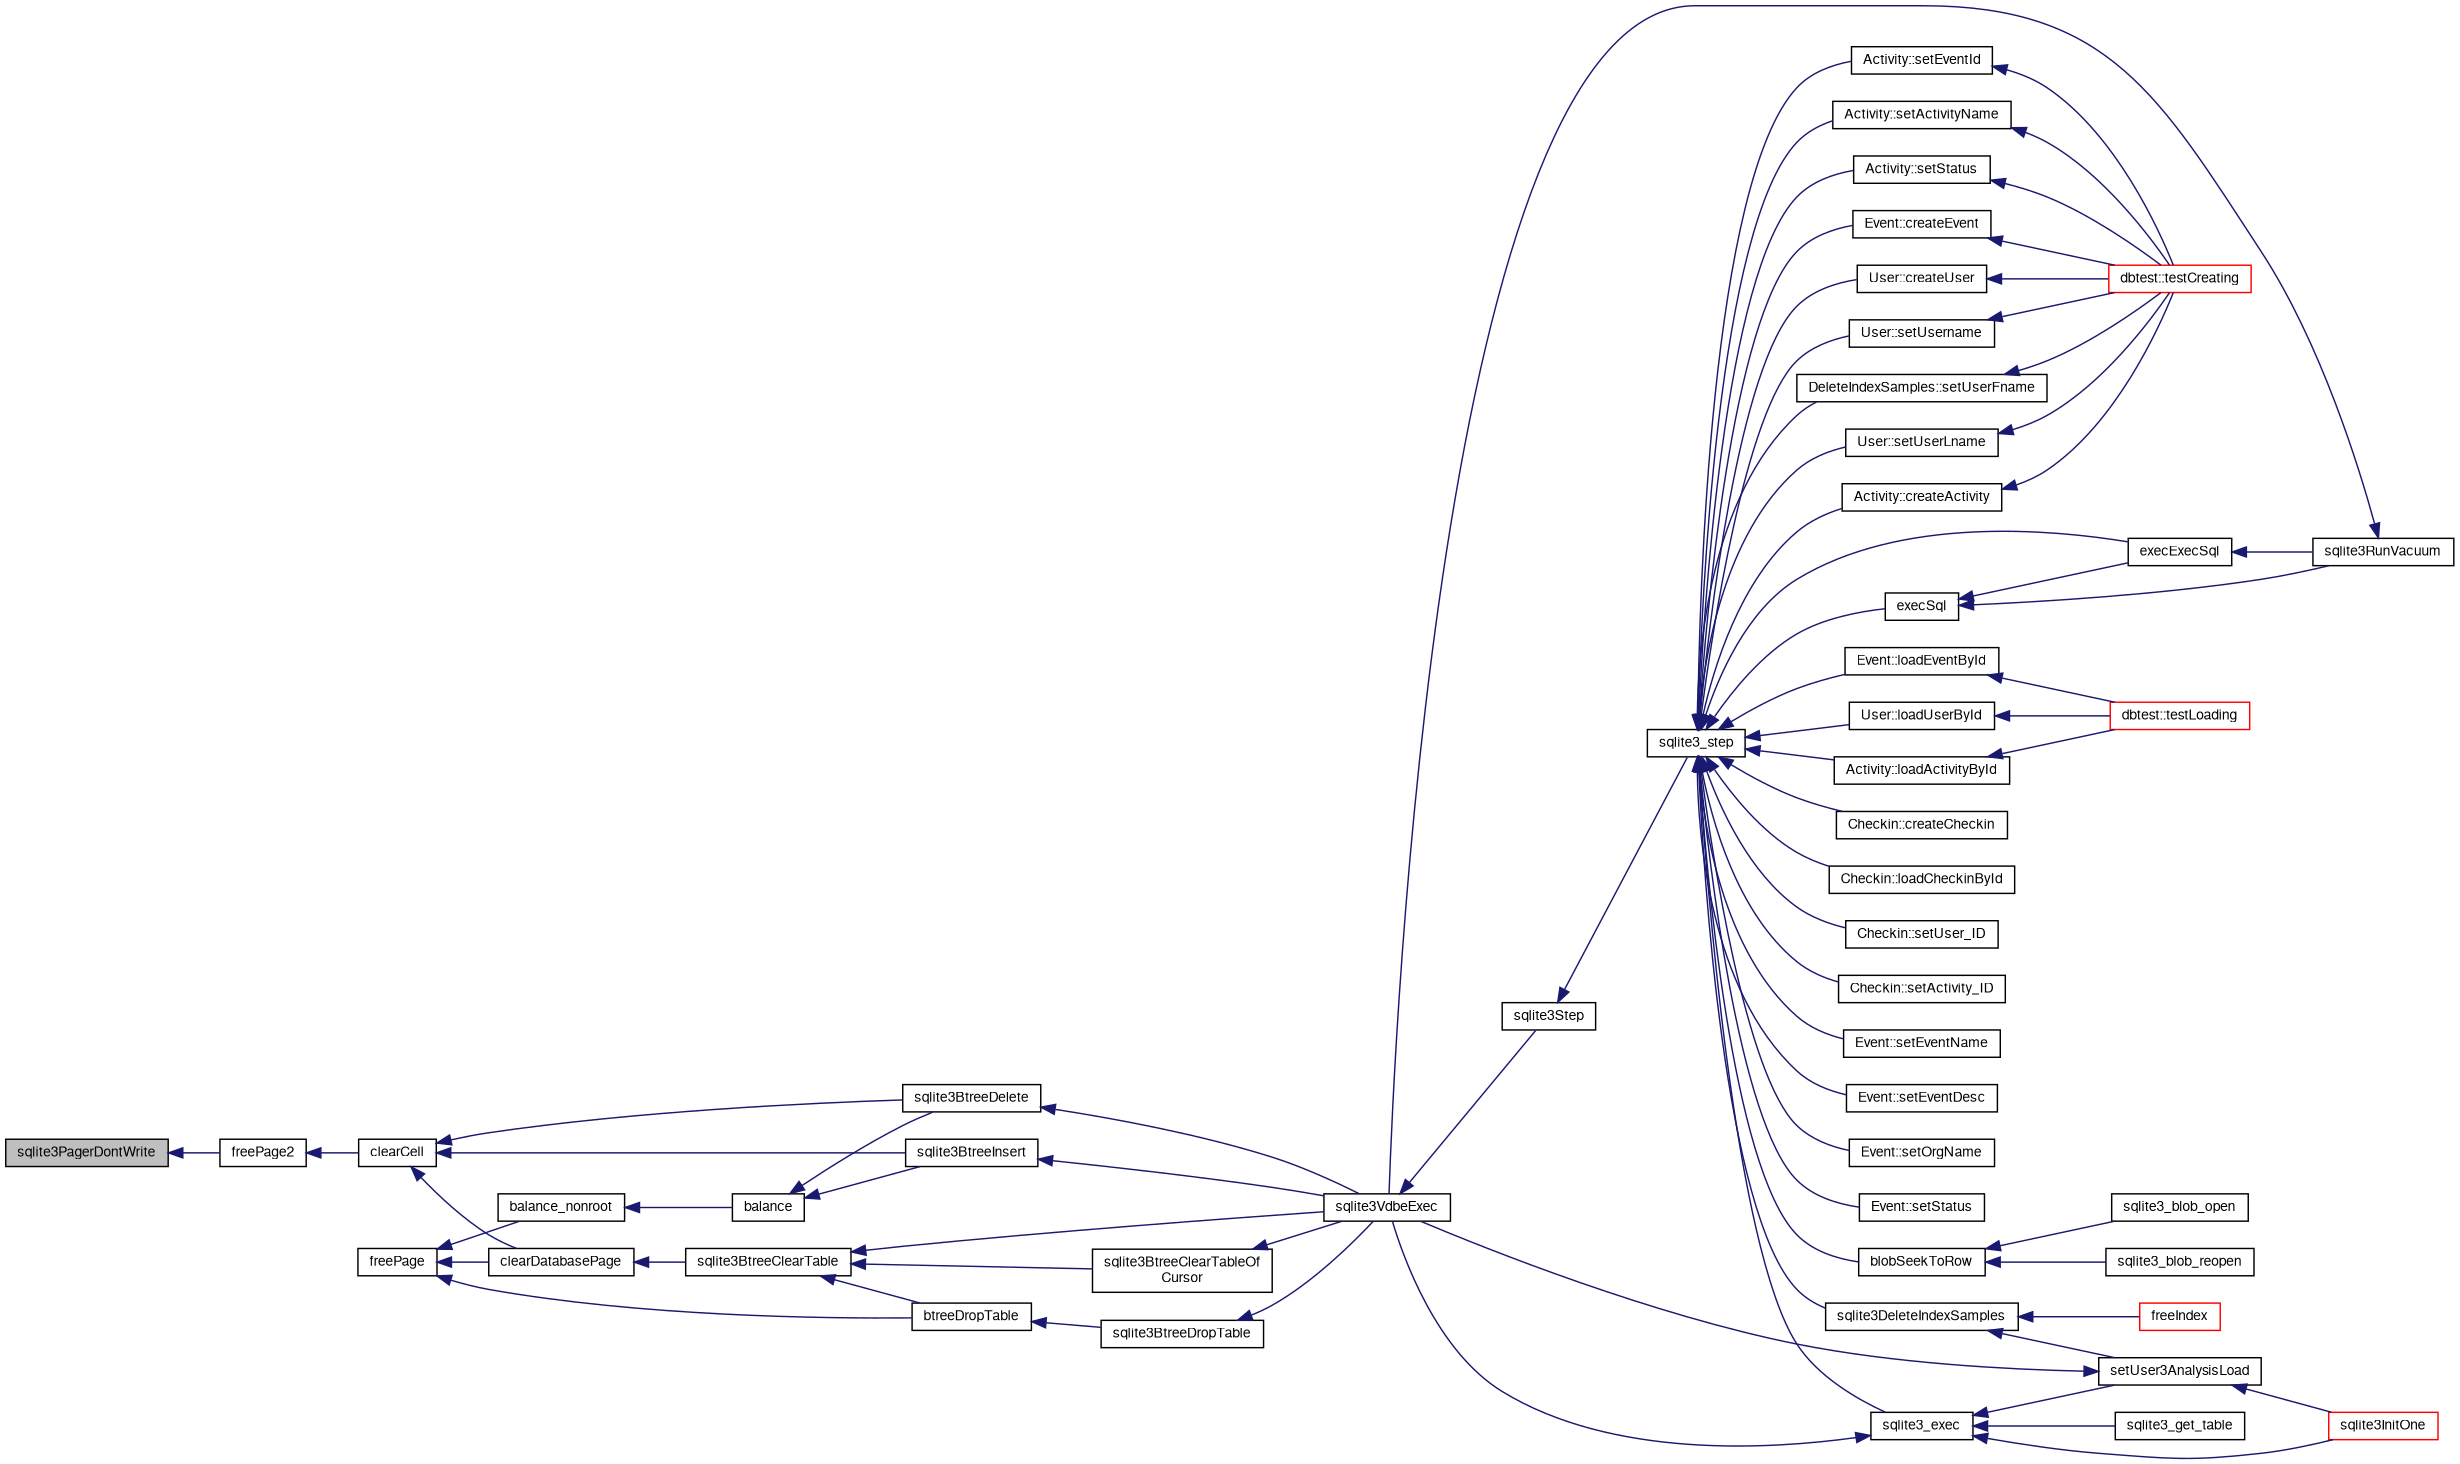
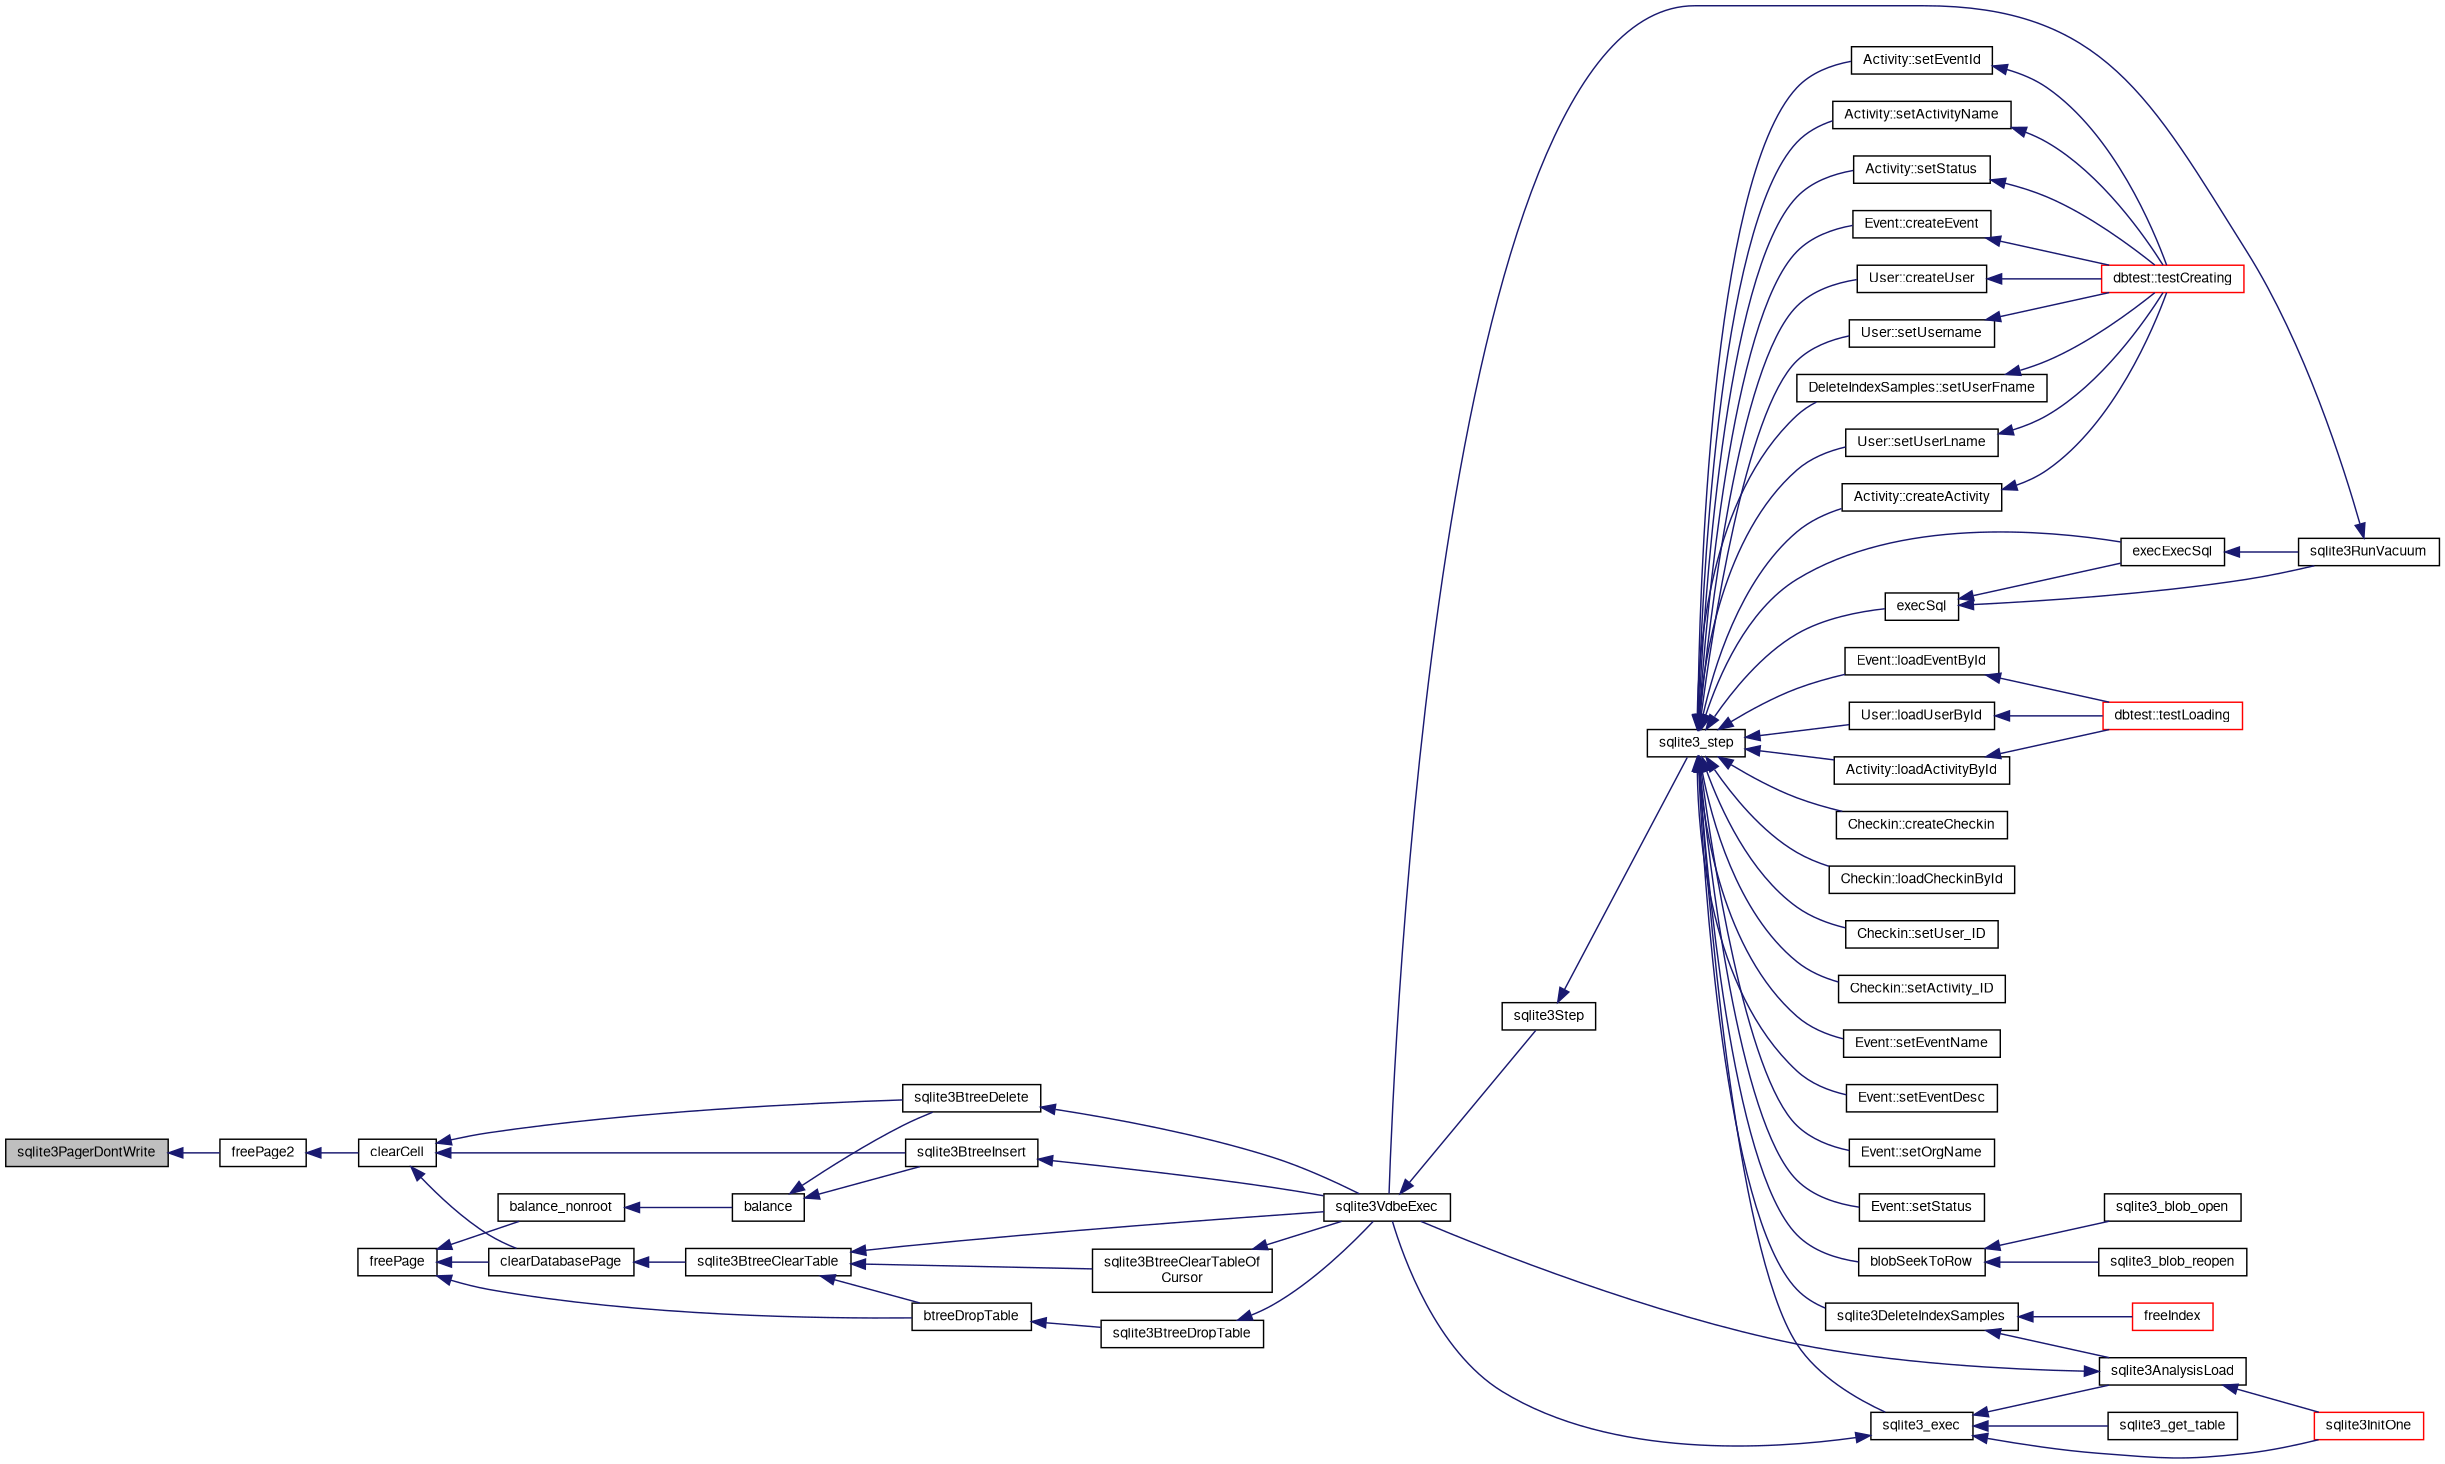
node "setUser3AnalysisLoad": label "setUser3AnalysisLoad" -> "sqlite3AnalysisLoad"
